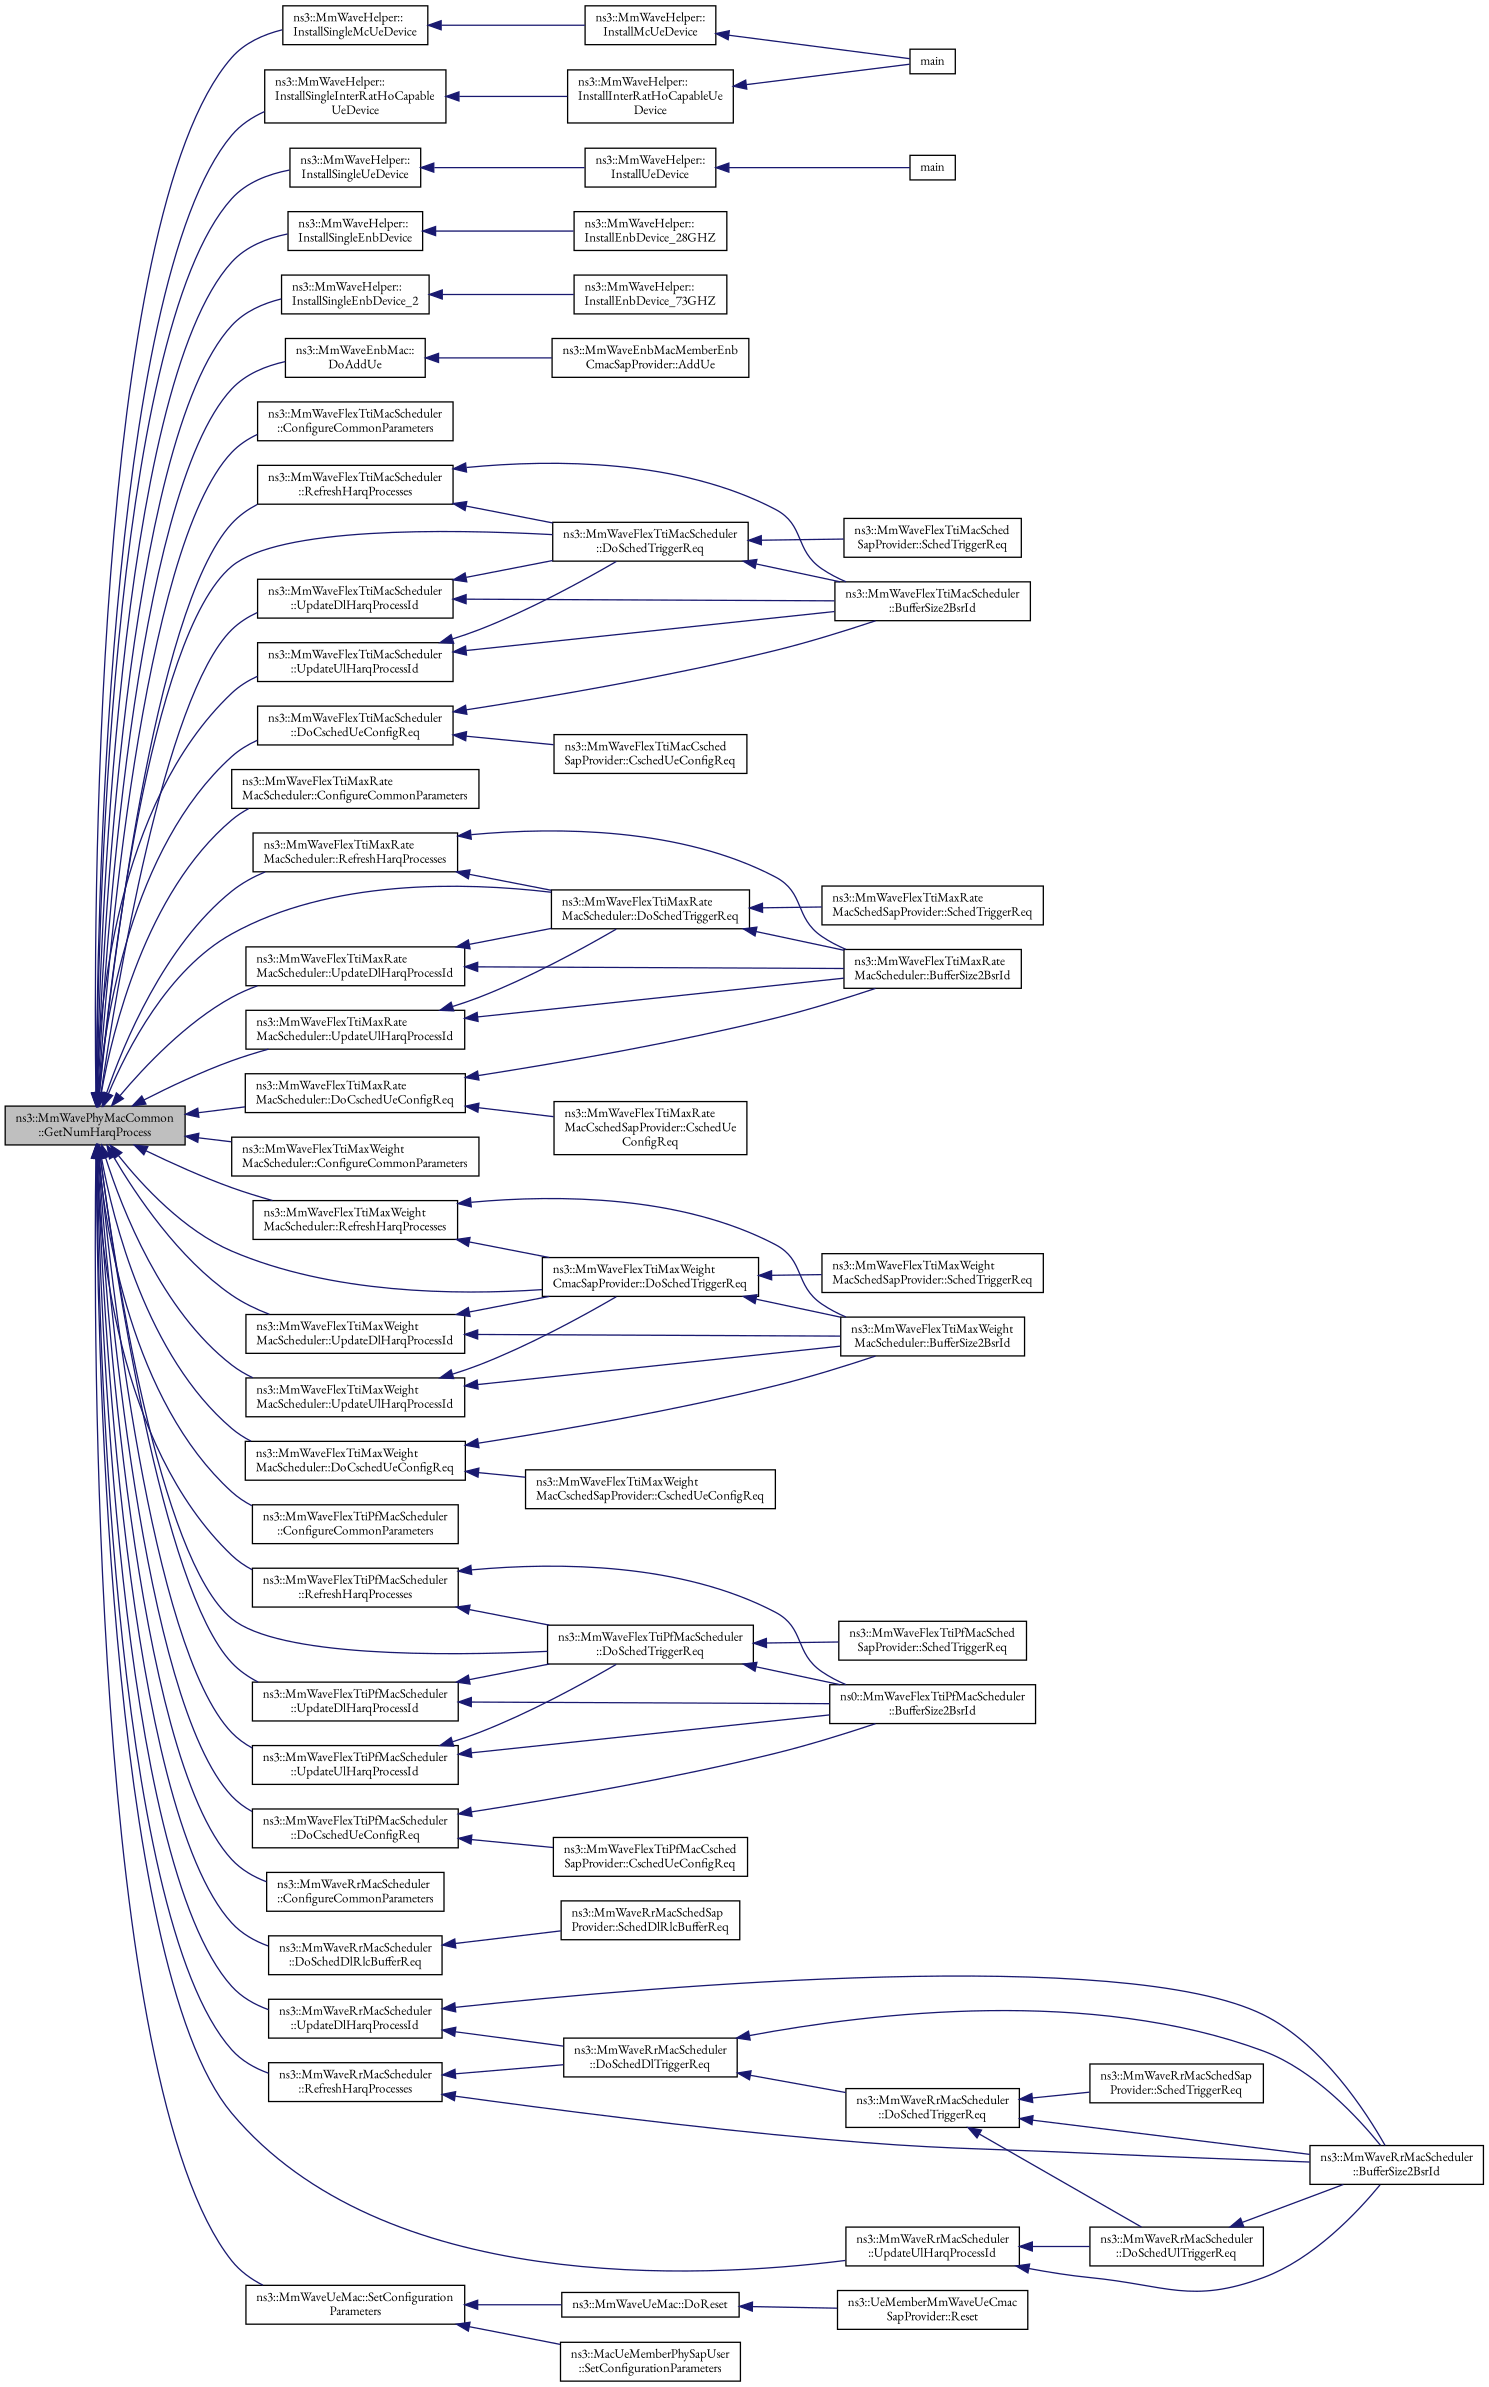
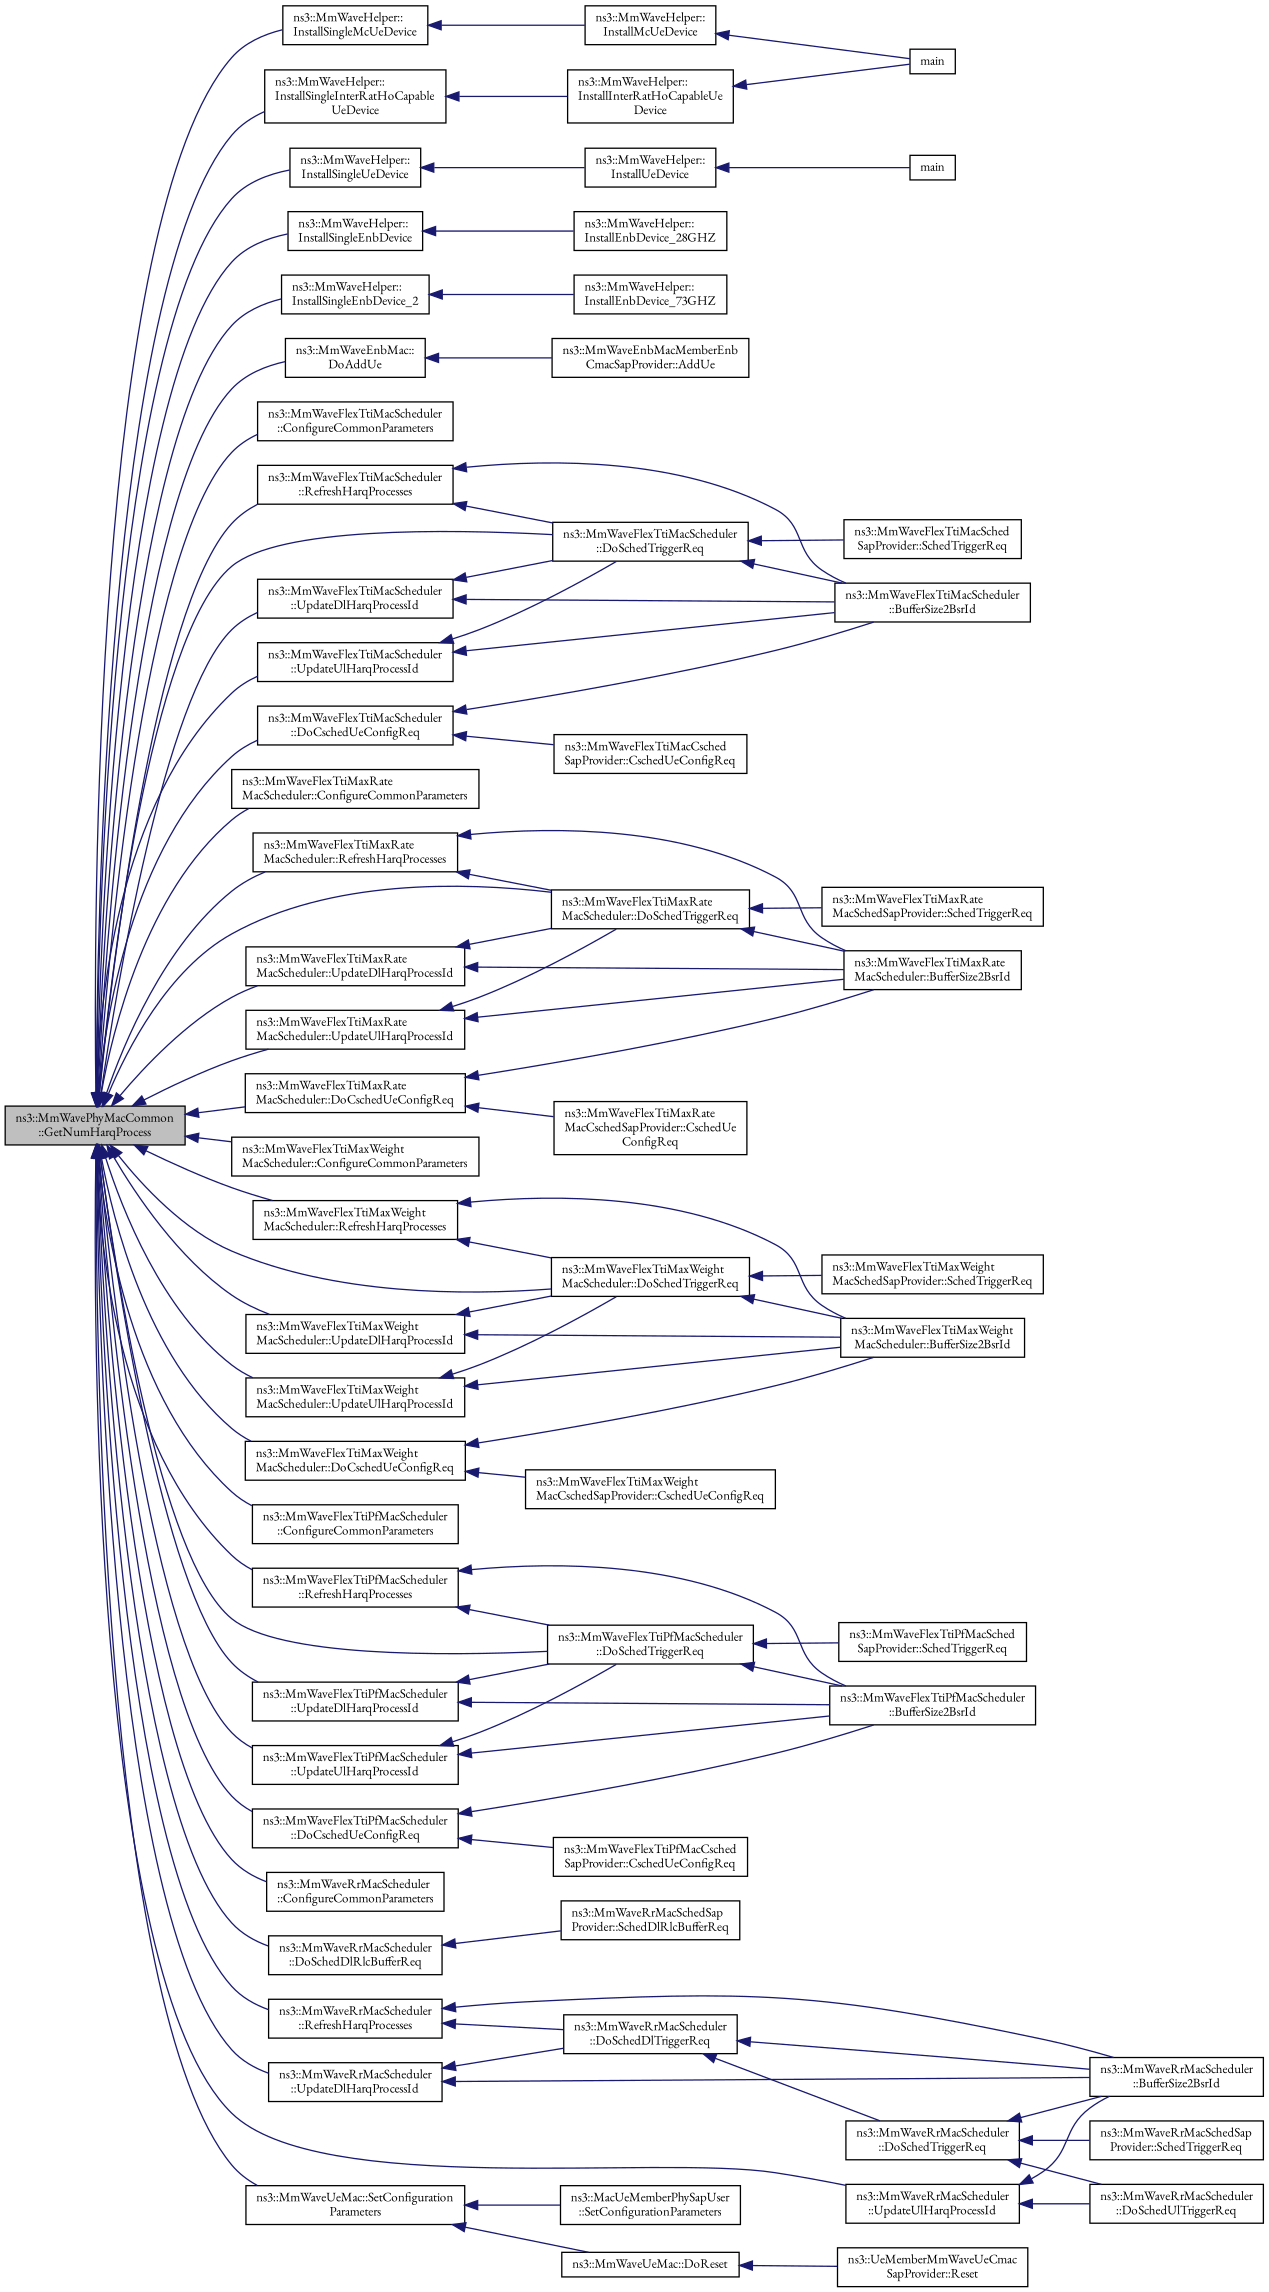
node "ns3::MmWaveFlexTtiMaxWeight CmacSapProvider::DoSchedTriggerReq": label "ns3::MmWaveFlexTtiMaxWeight CmacSapProvider::DoSchedTriggerReq" -> "ns3::MmWaveFlexTtiMaxWeight MacScheduler::DoSchedTriggerReq"
node "ns0::MmWaveFlexTtiPfMacScheduler ::BufferSize2BsrId": label "ns0::MmWaveFlexTtiPfMacScheduler ::BufferSize2BsrId" -> "ns3::MmWaveFlexTtiPfMacScheduler ::BufferSize2BsrId"
edge "ns3::MmWaveRrMacScheduler ::BufferSize2BsrId" -> "ns3::MmWaveRrMacScheduler ::DoSchedUlTriggerReq": removed
